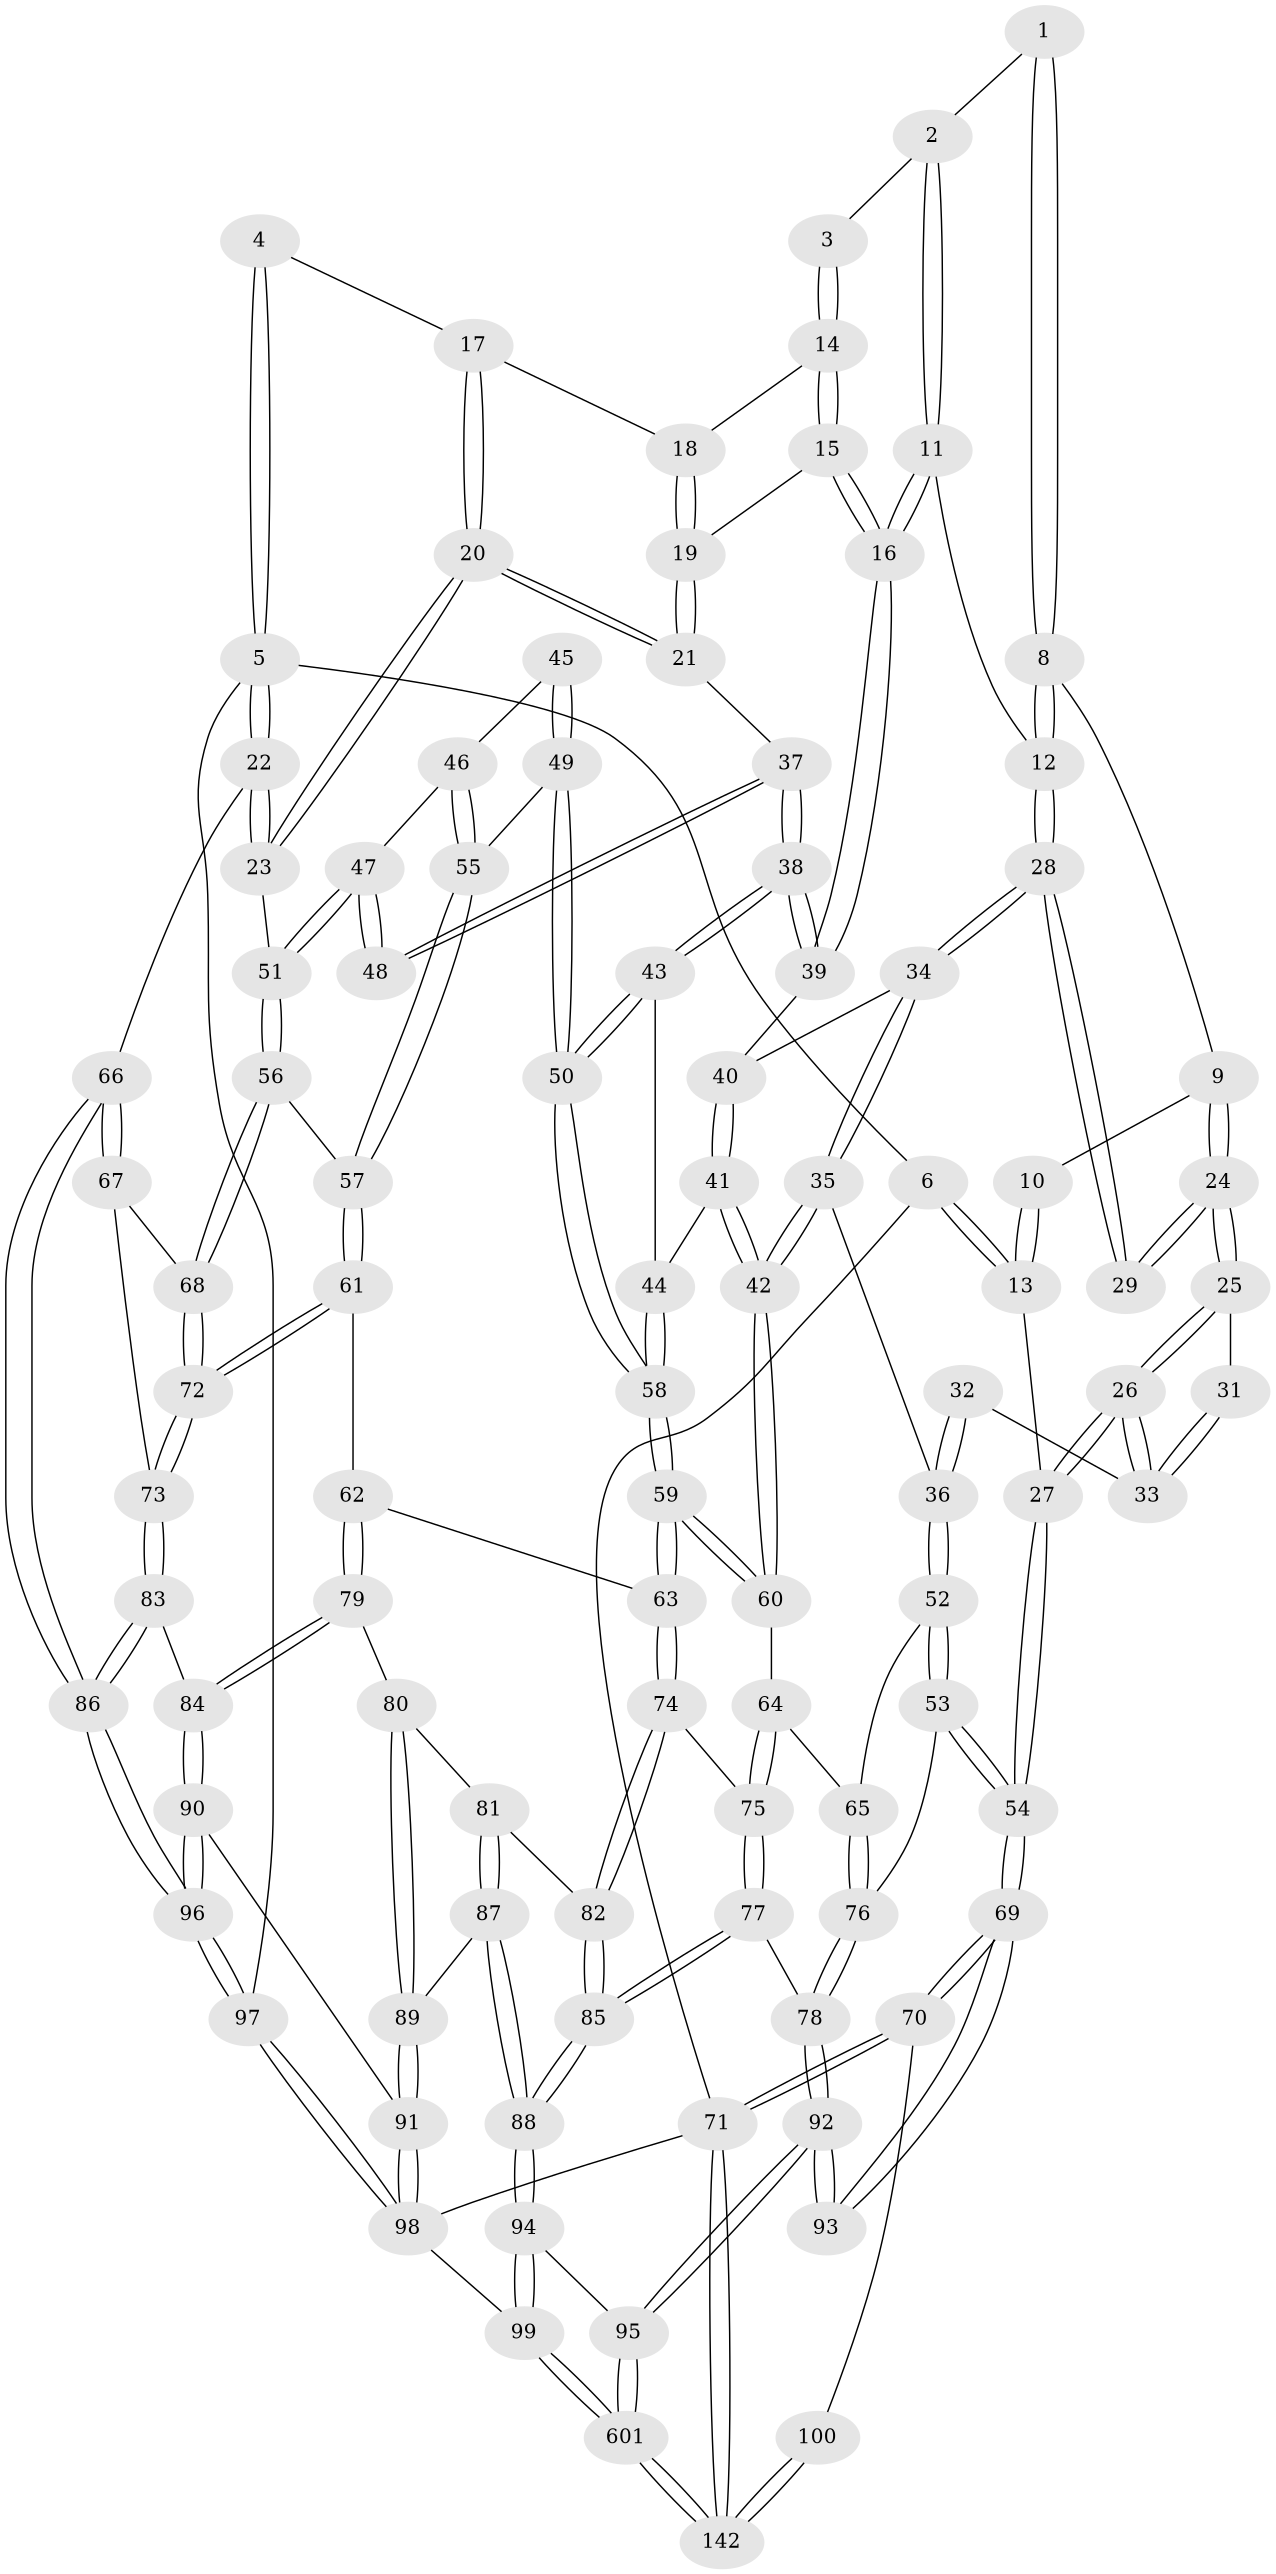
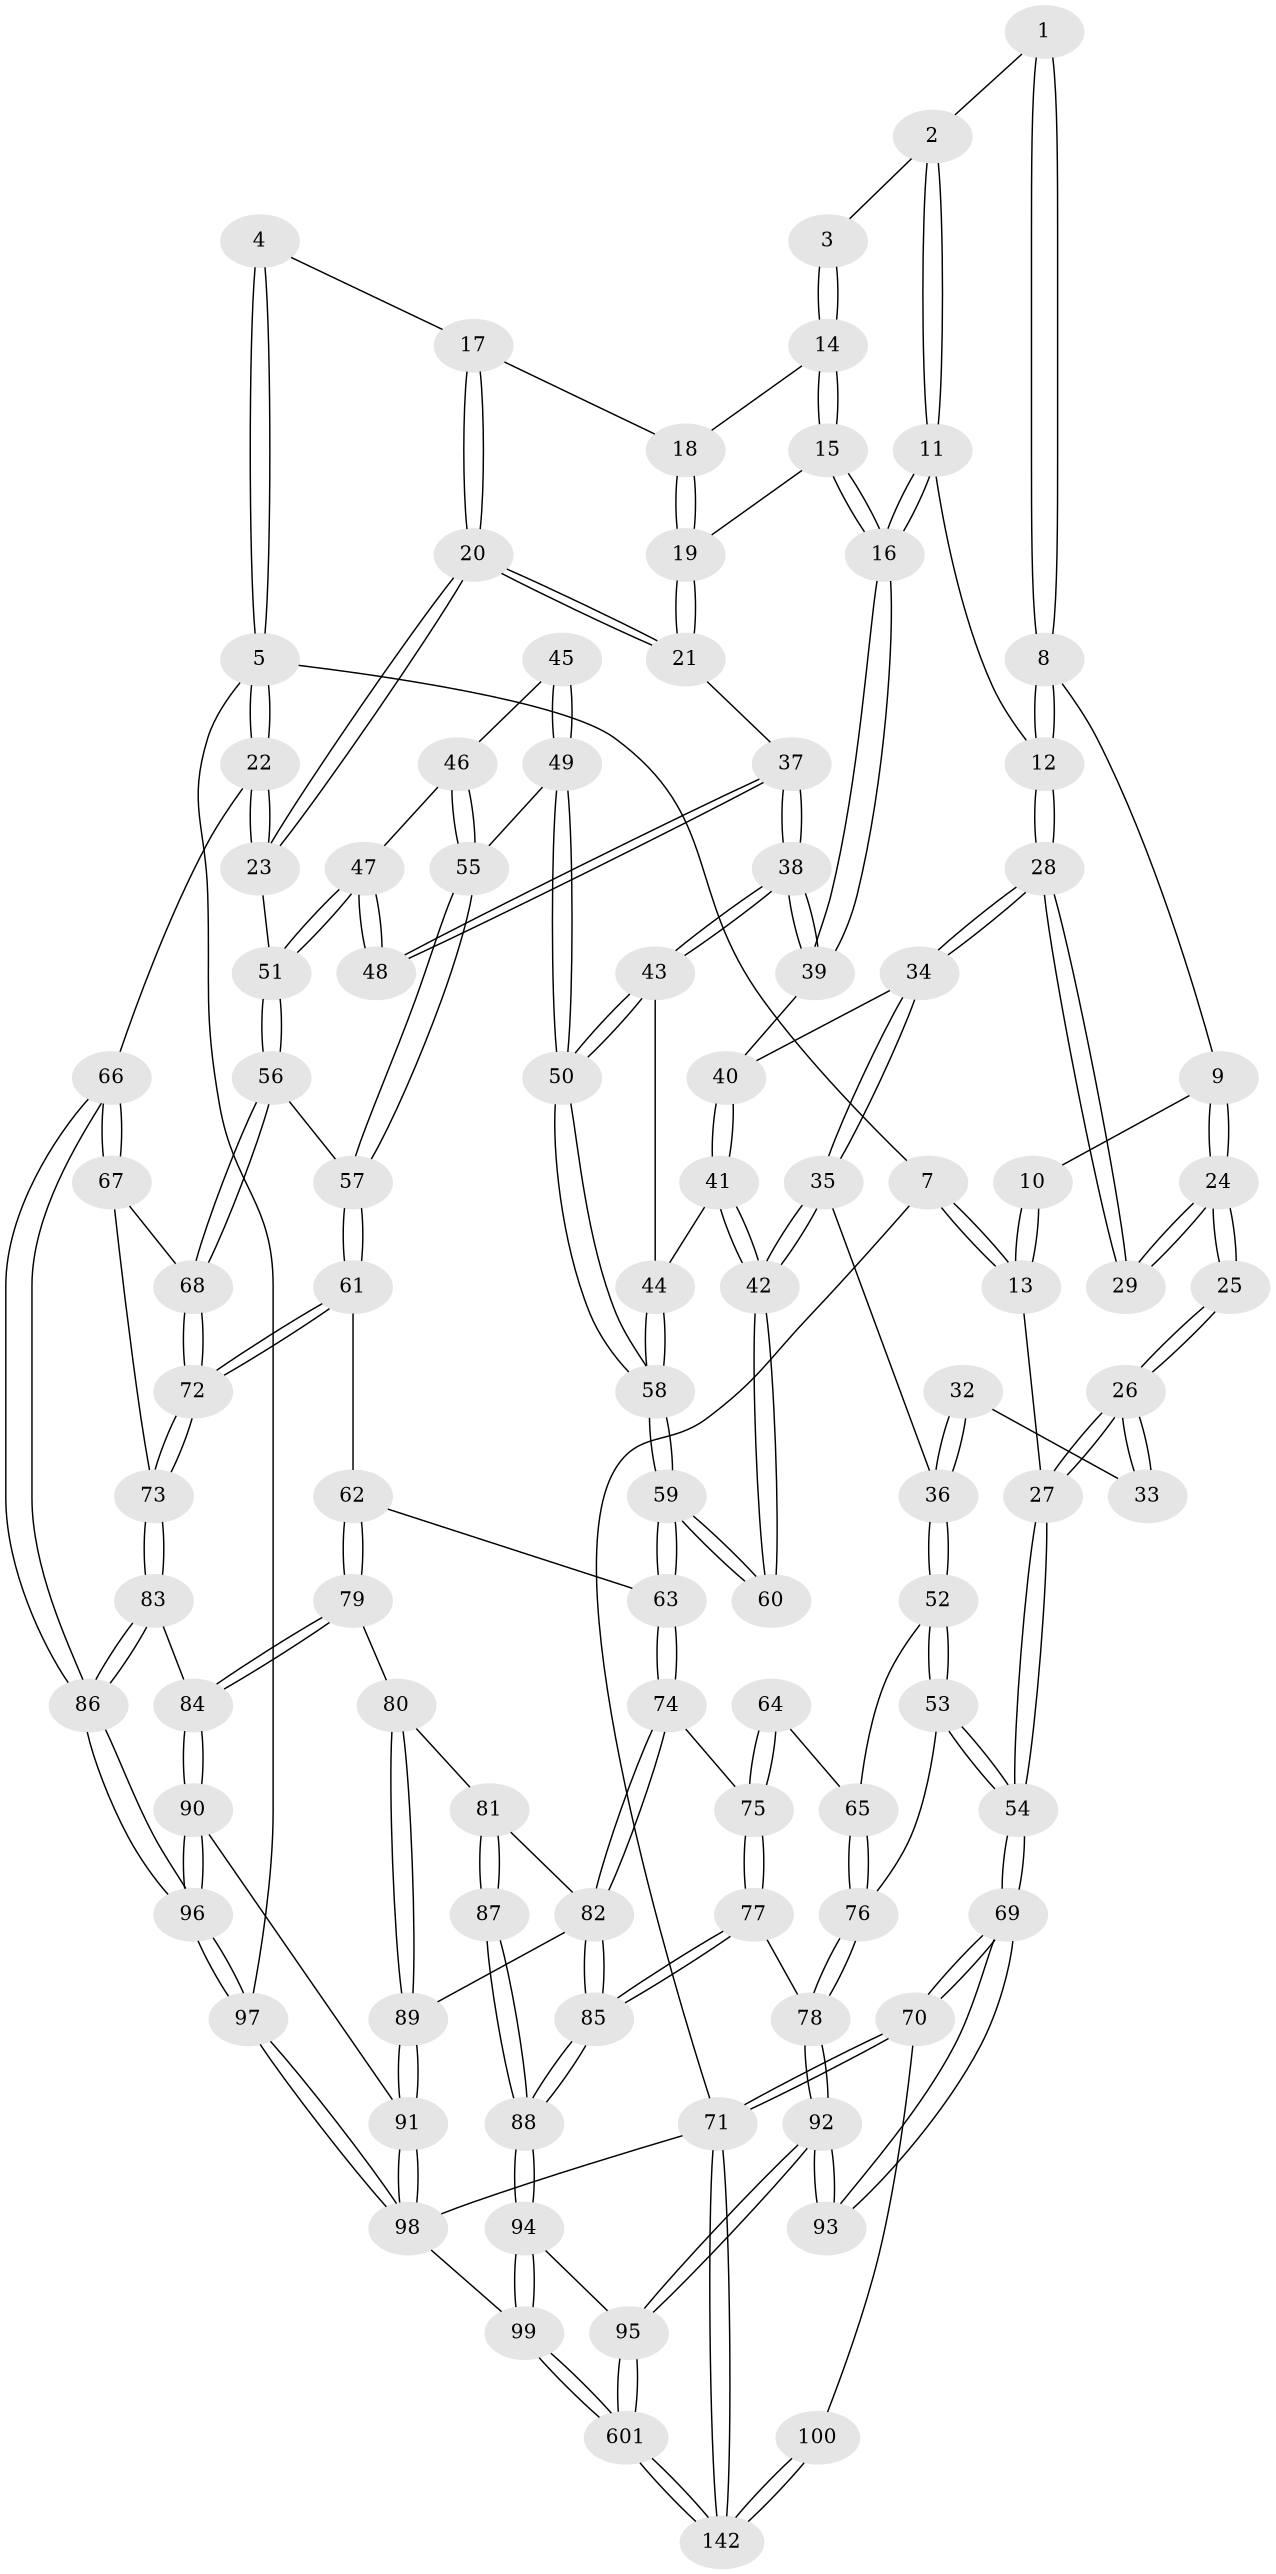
node "6": label "6" -> "7"
node "31": removed
edge "60" -- "64": removed
edge "87" -- "89": now "82" -- "89"
